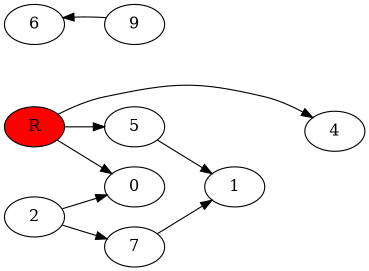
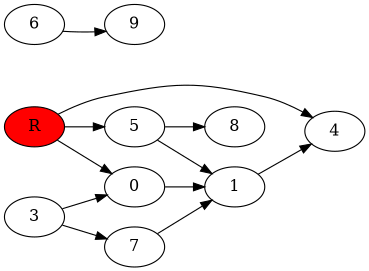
edge "9" -> "6": reversed
node "8": added
edge "1" -> "4": added
edge "0" -> "1": added
node "2": label "2" -> "3"
